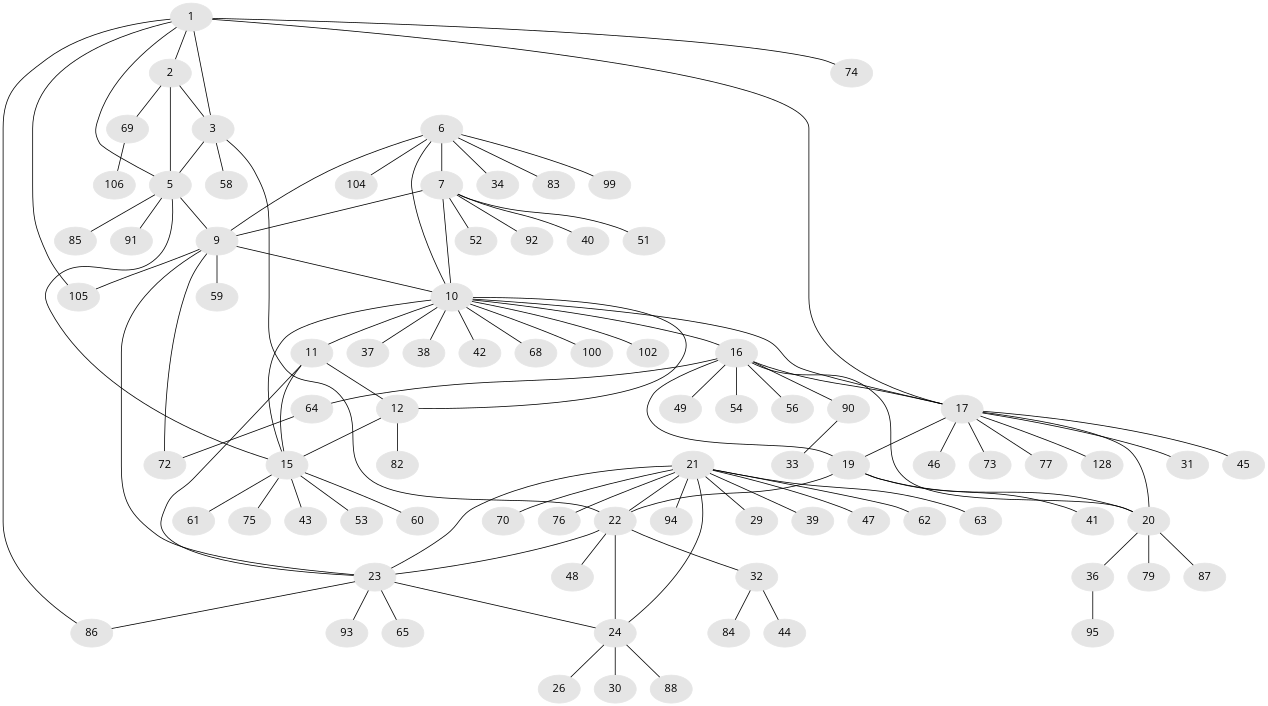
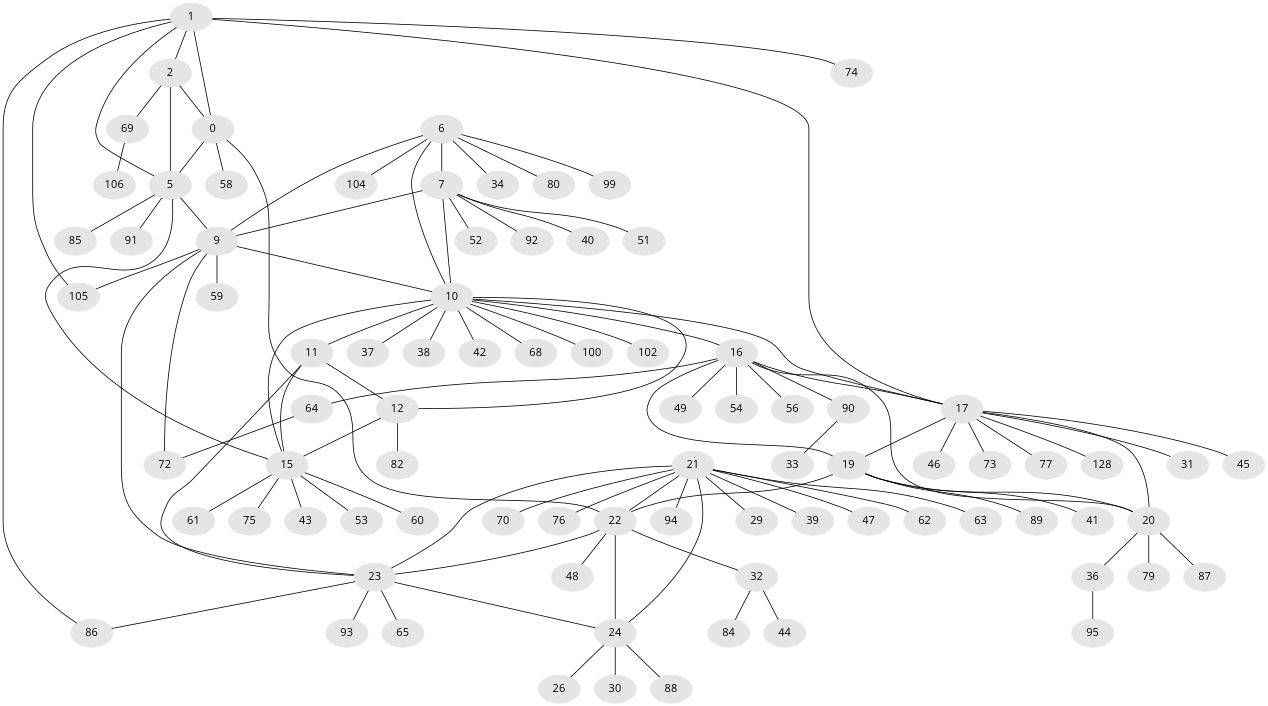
node "3": label "3" -> "0"
node "83": label "83" -> "80"
node "89": added
